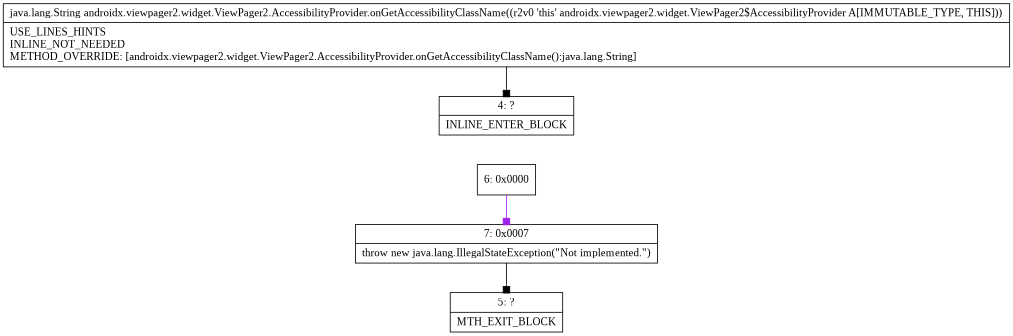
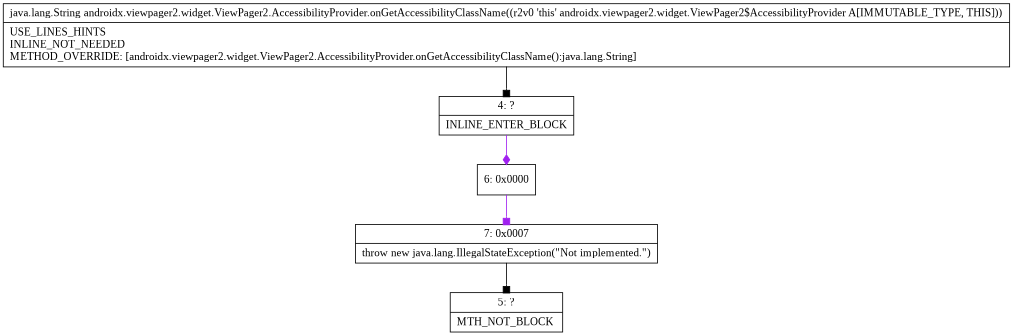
edge "4: ?" -> "6: 0x0000": added
node "5: ?": text "MTH_EXIT_BLOCK" -> "MTH_NOT_BLOCK"
